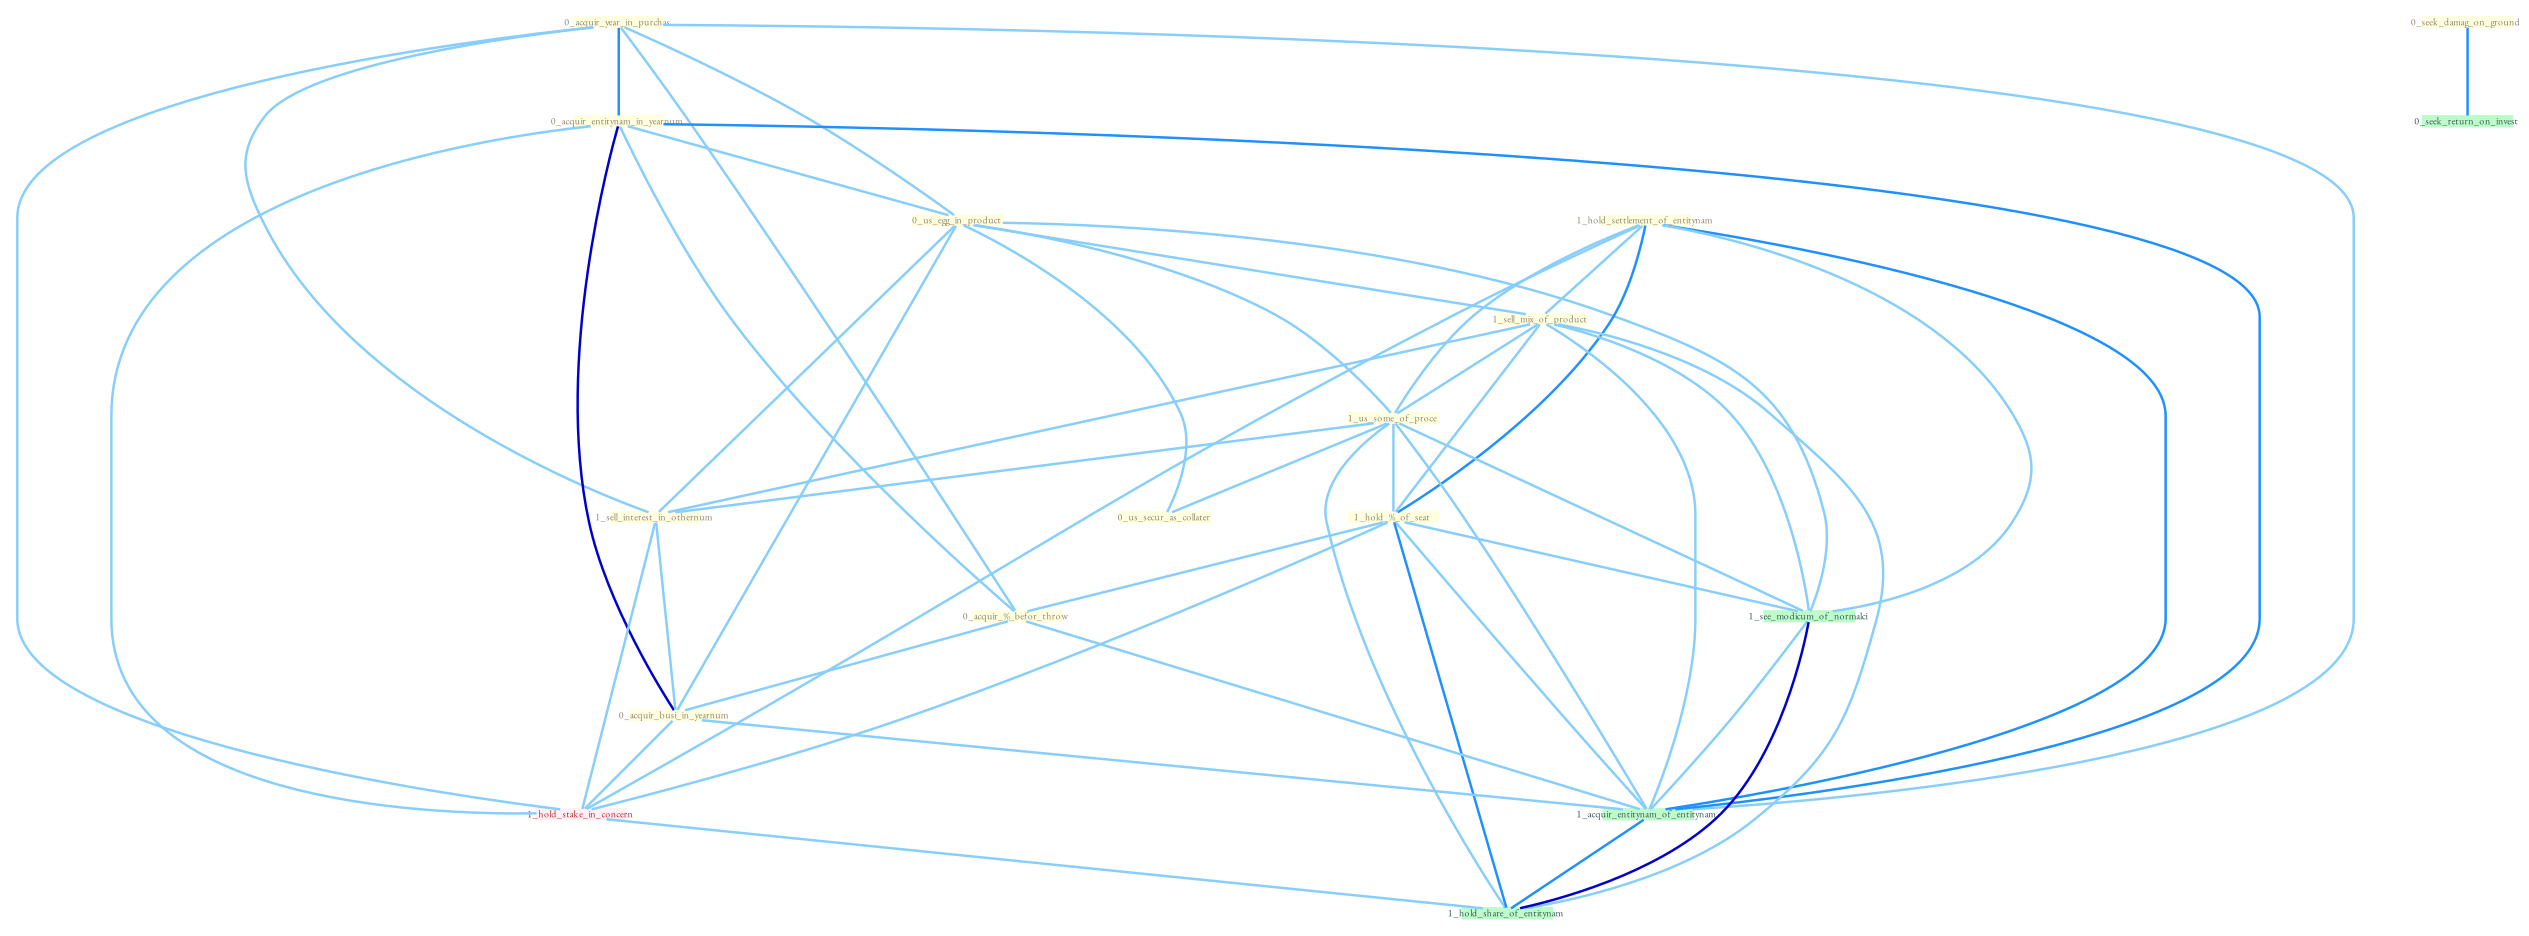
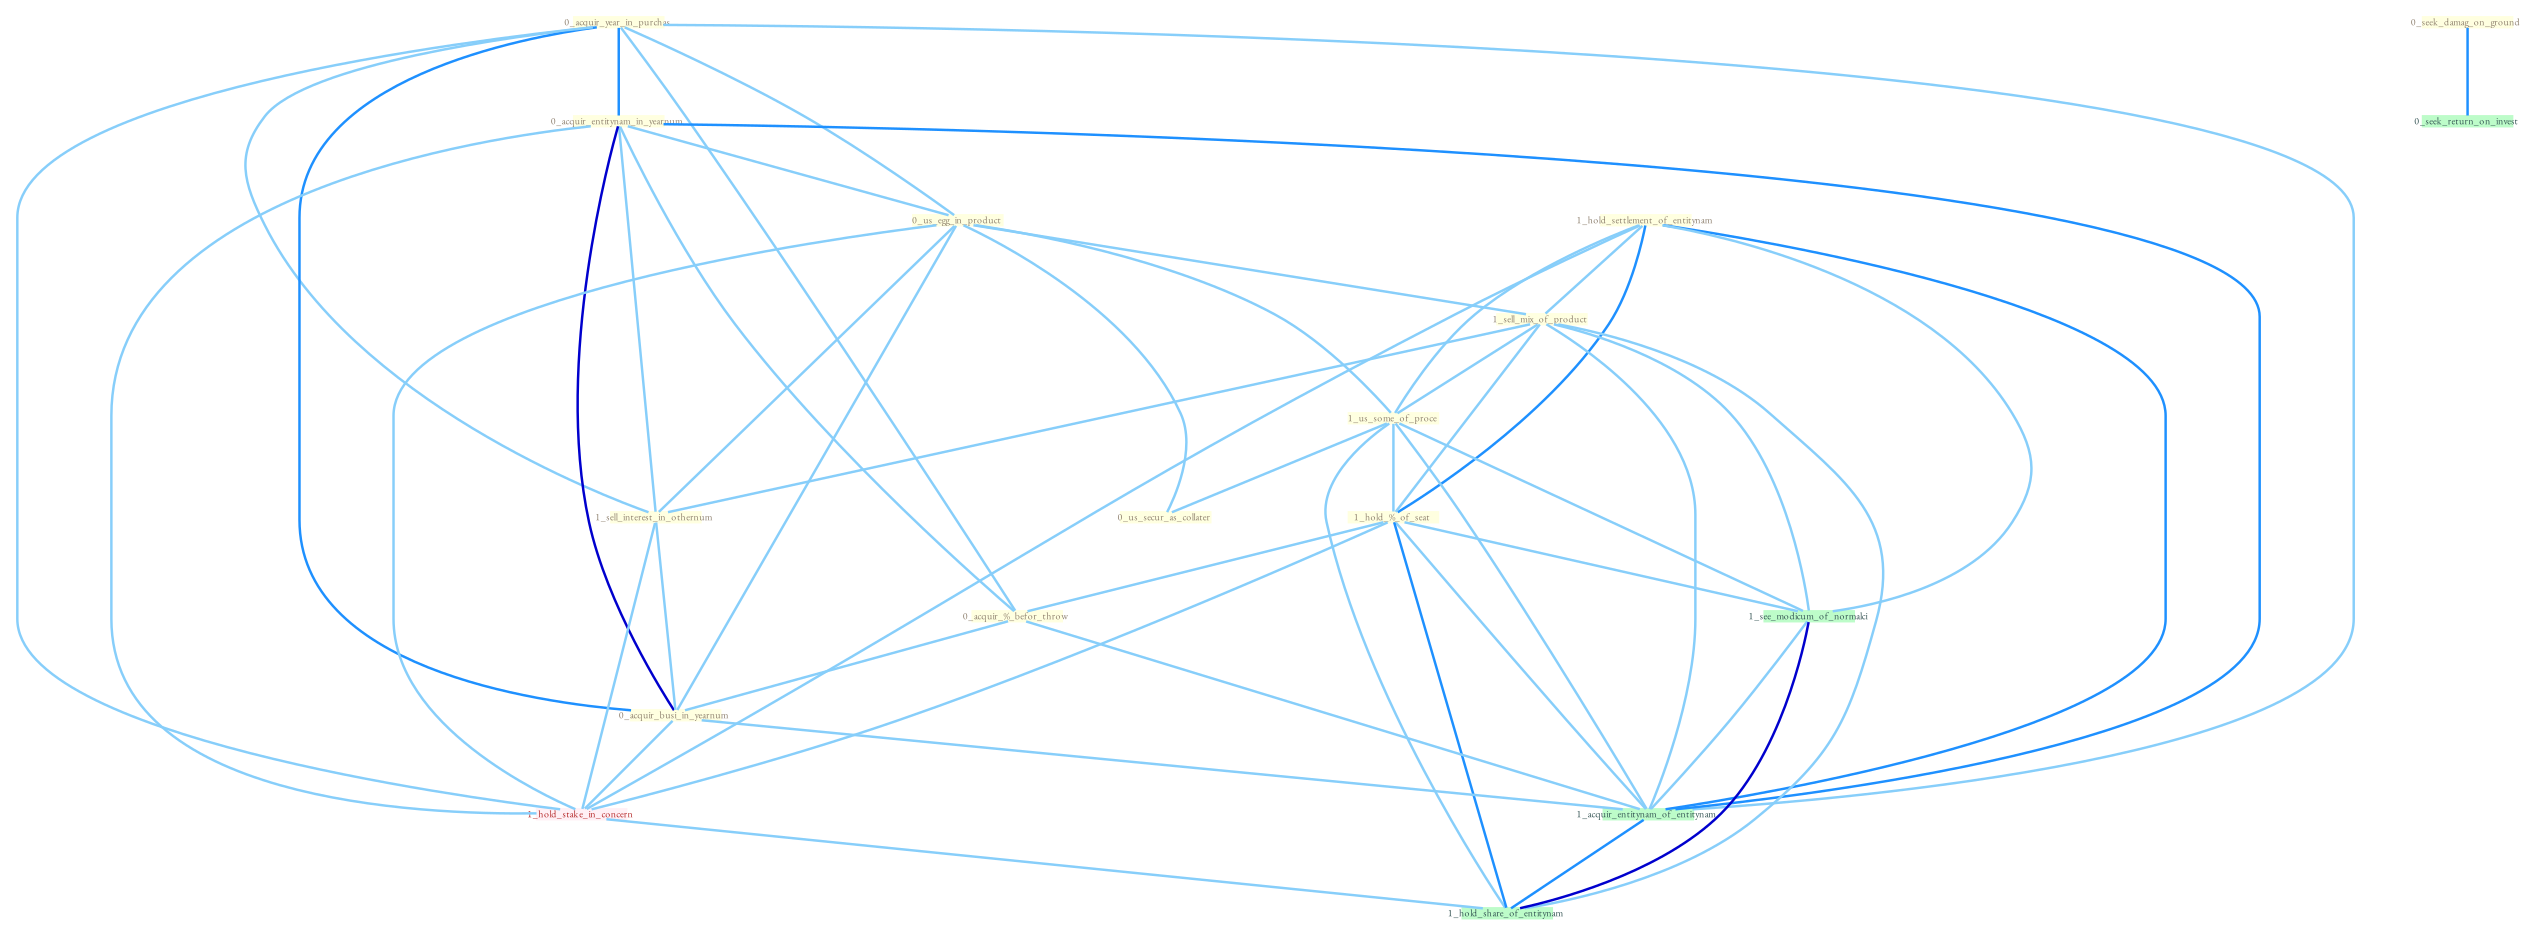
edge "0_us_egg_in_product" -- "1_see_modicum_of_normalci": now "0_us_egg_in_product" -- "1_hold_stake_in_concern"
edge "0_acquir_year_in_purchas" -- "0_acquir_busi_in_yearnum": added
edge "1_us_some_of_proce" -- "1_sell_interest_in_othernum": now "0_acquir_entitynam_in_yearnum" -- "1_sell_interest_in_othernum"
